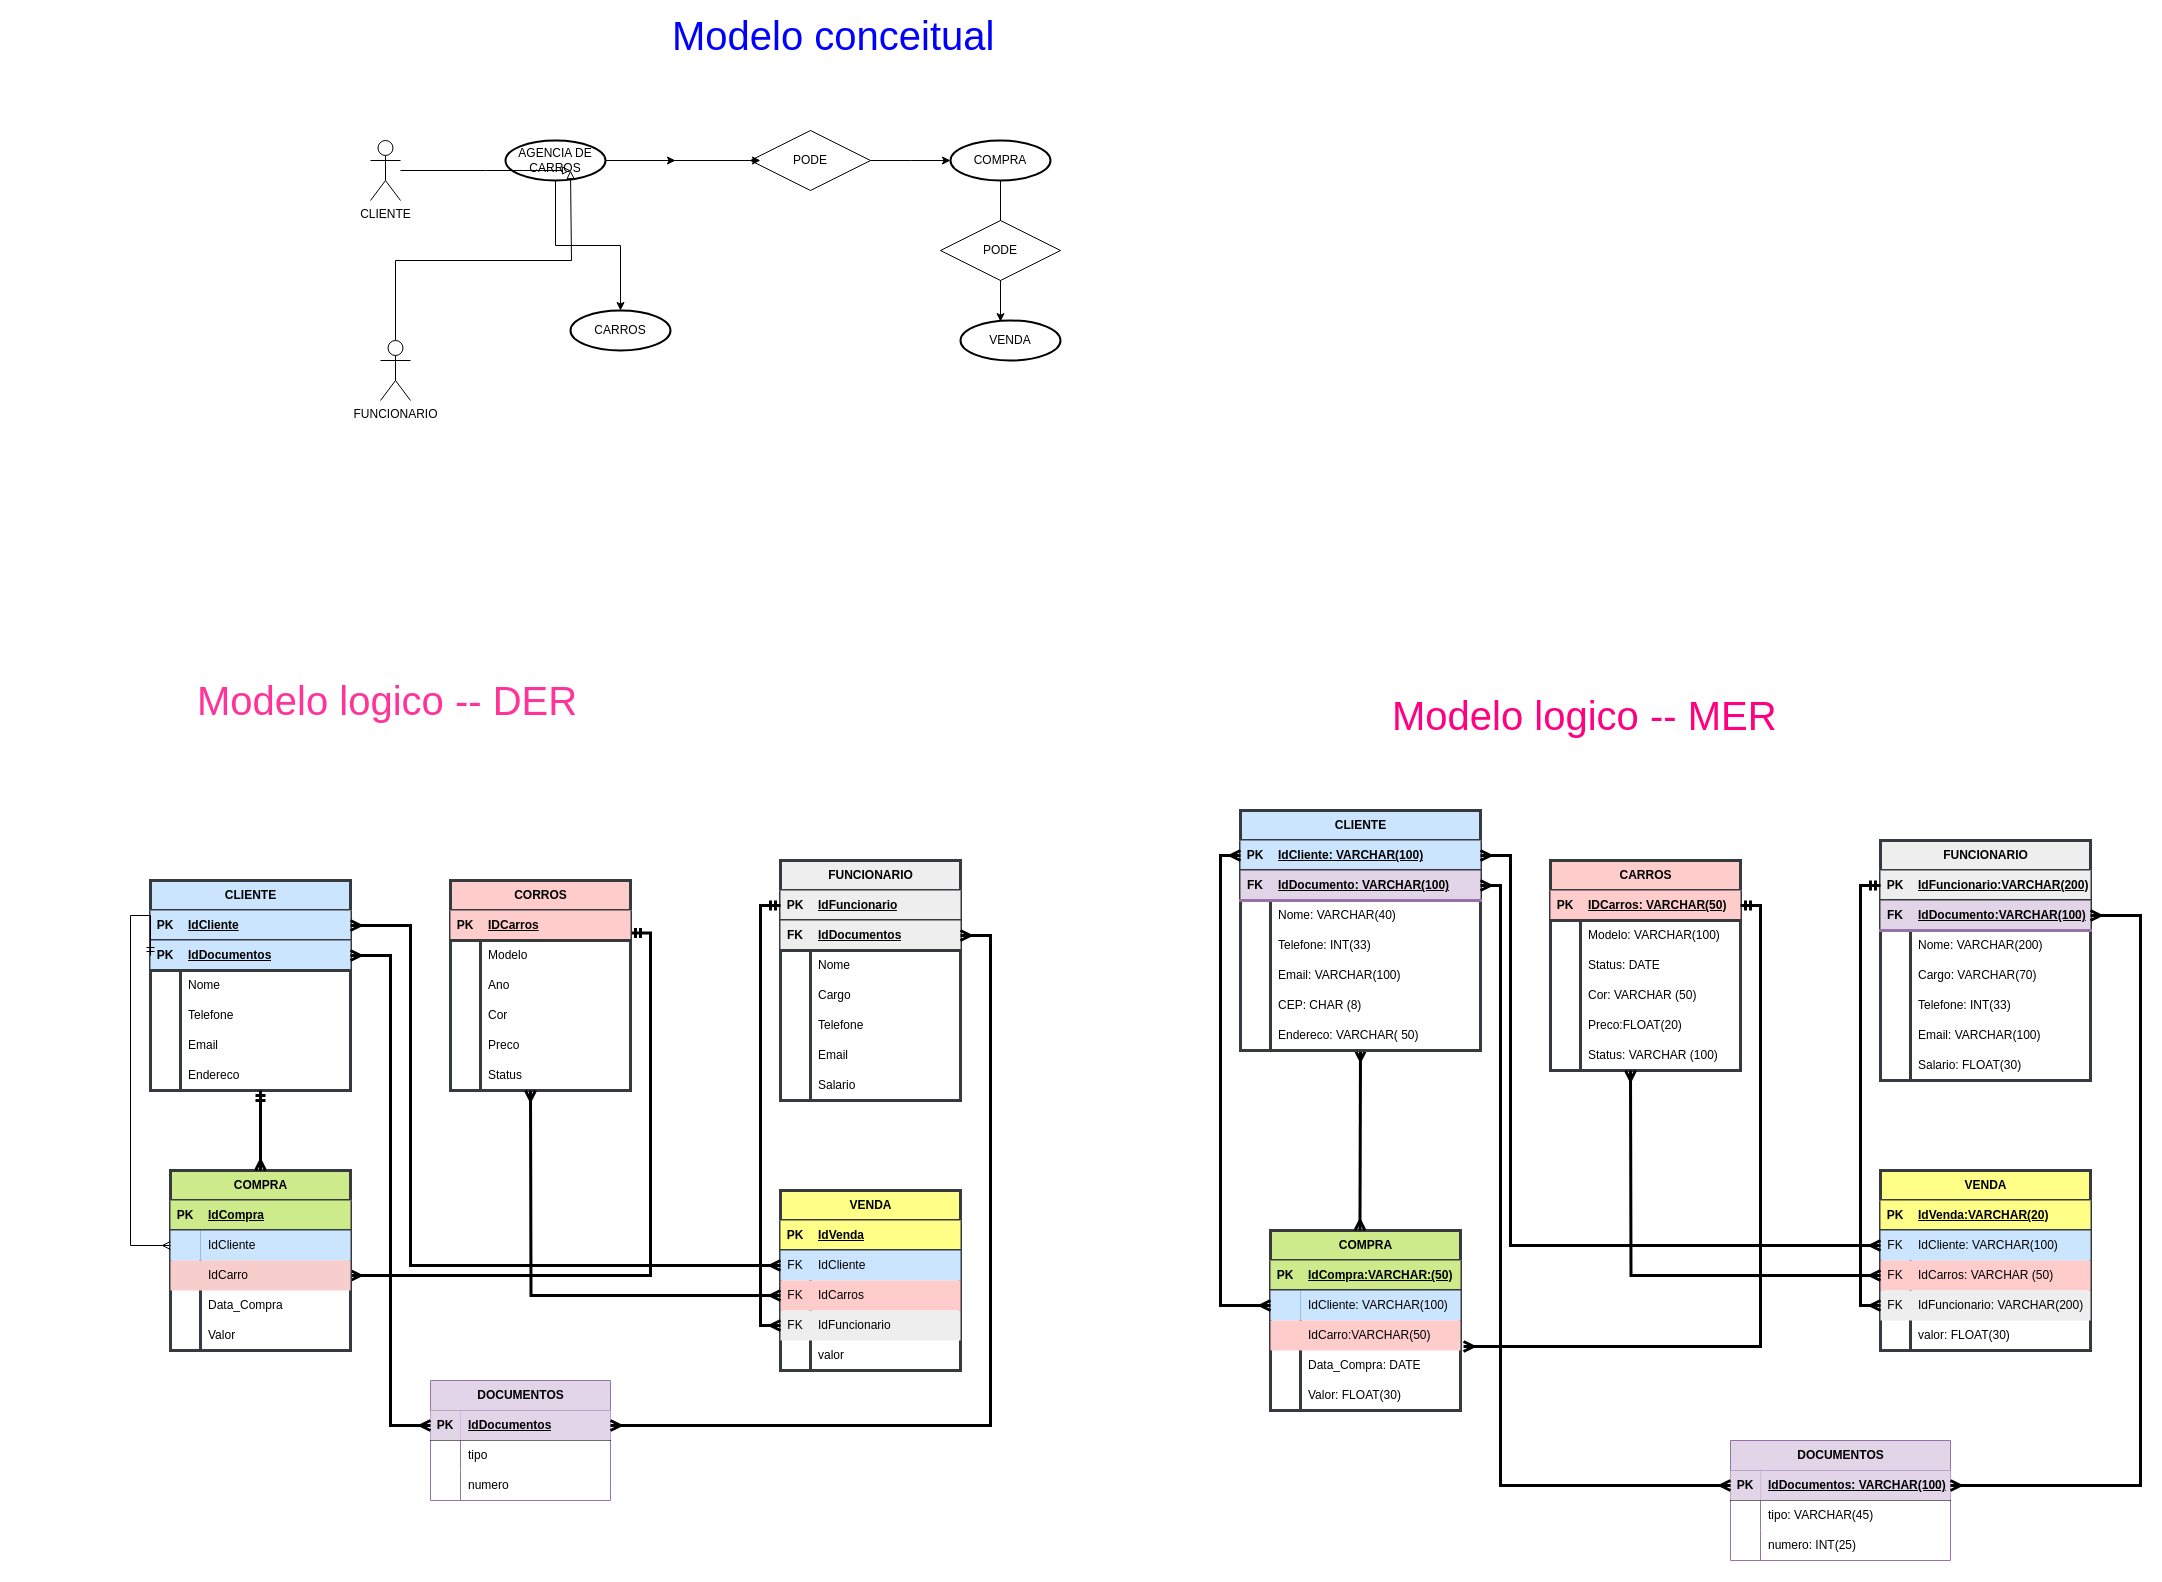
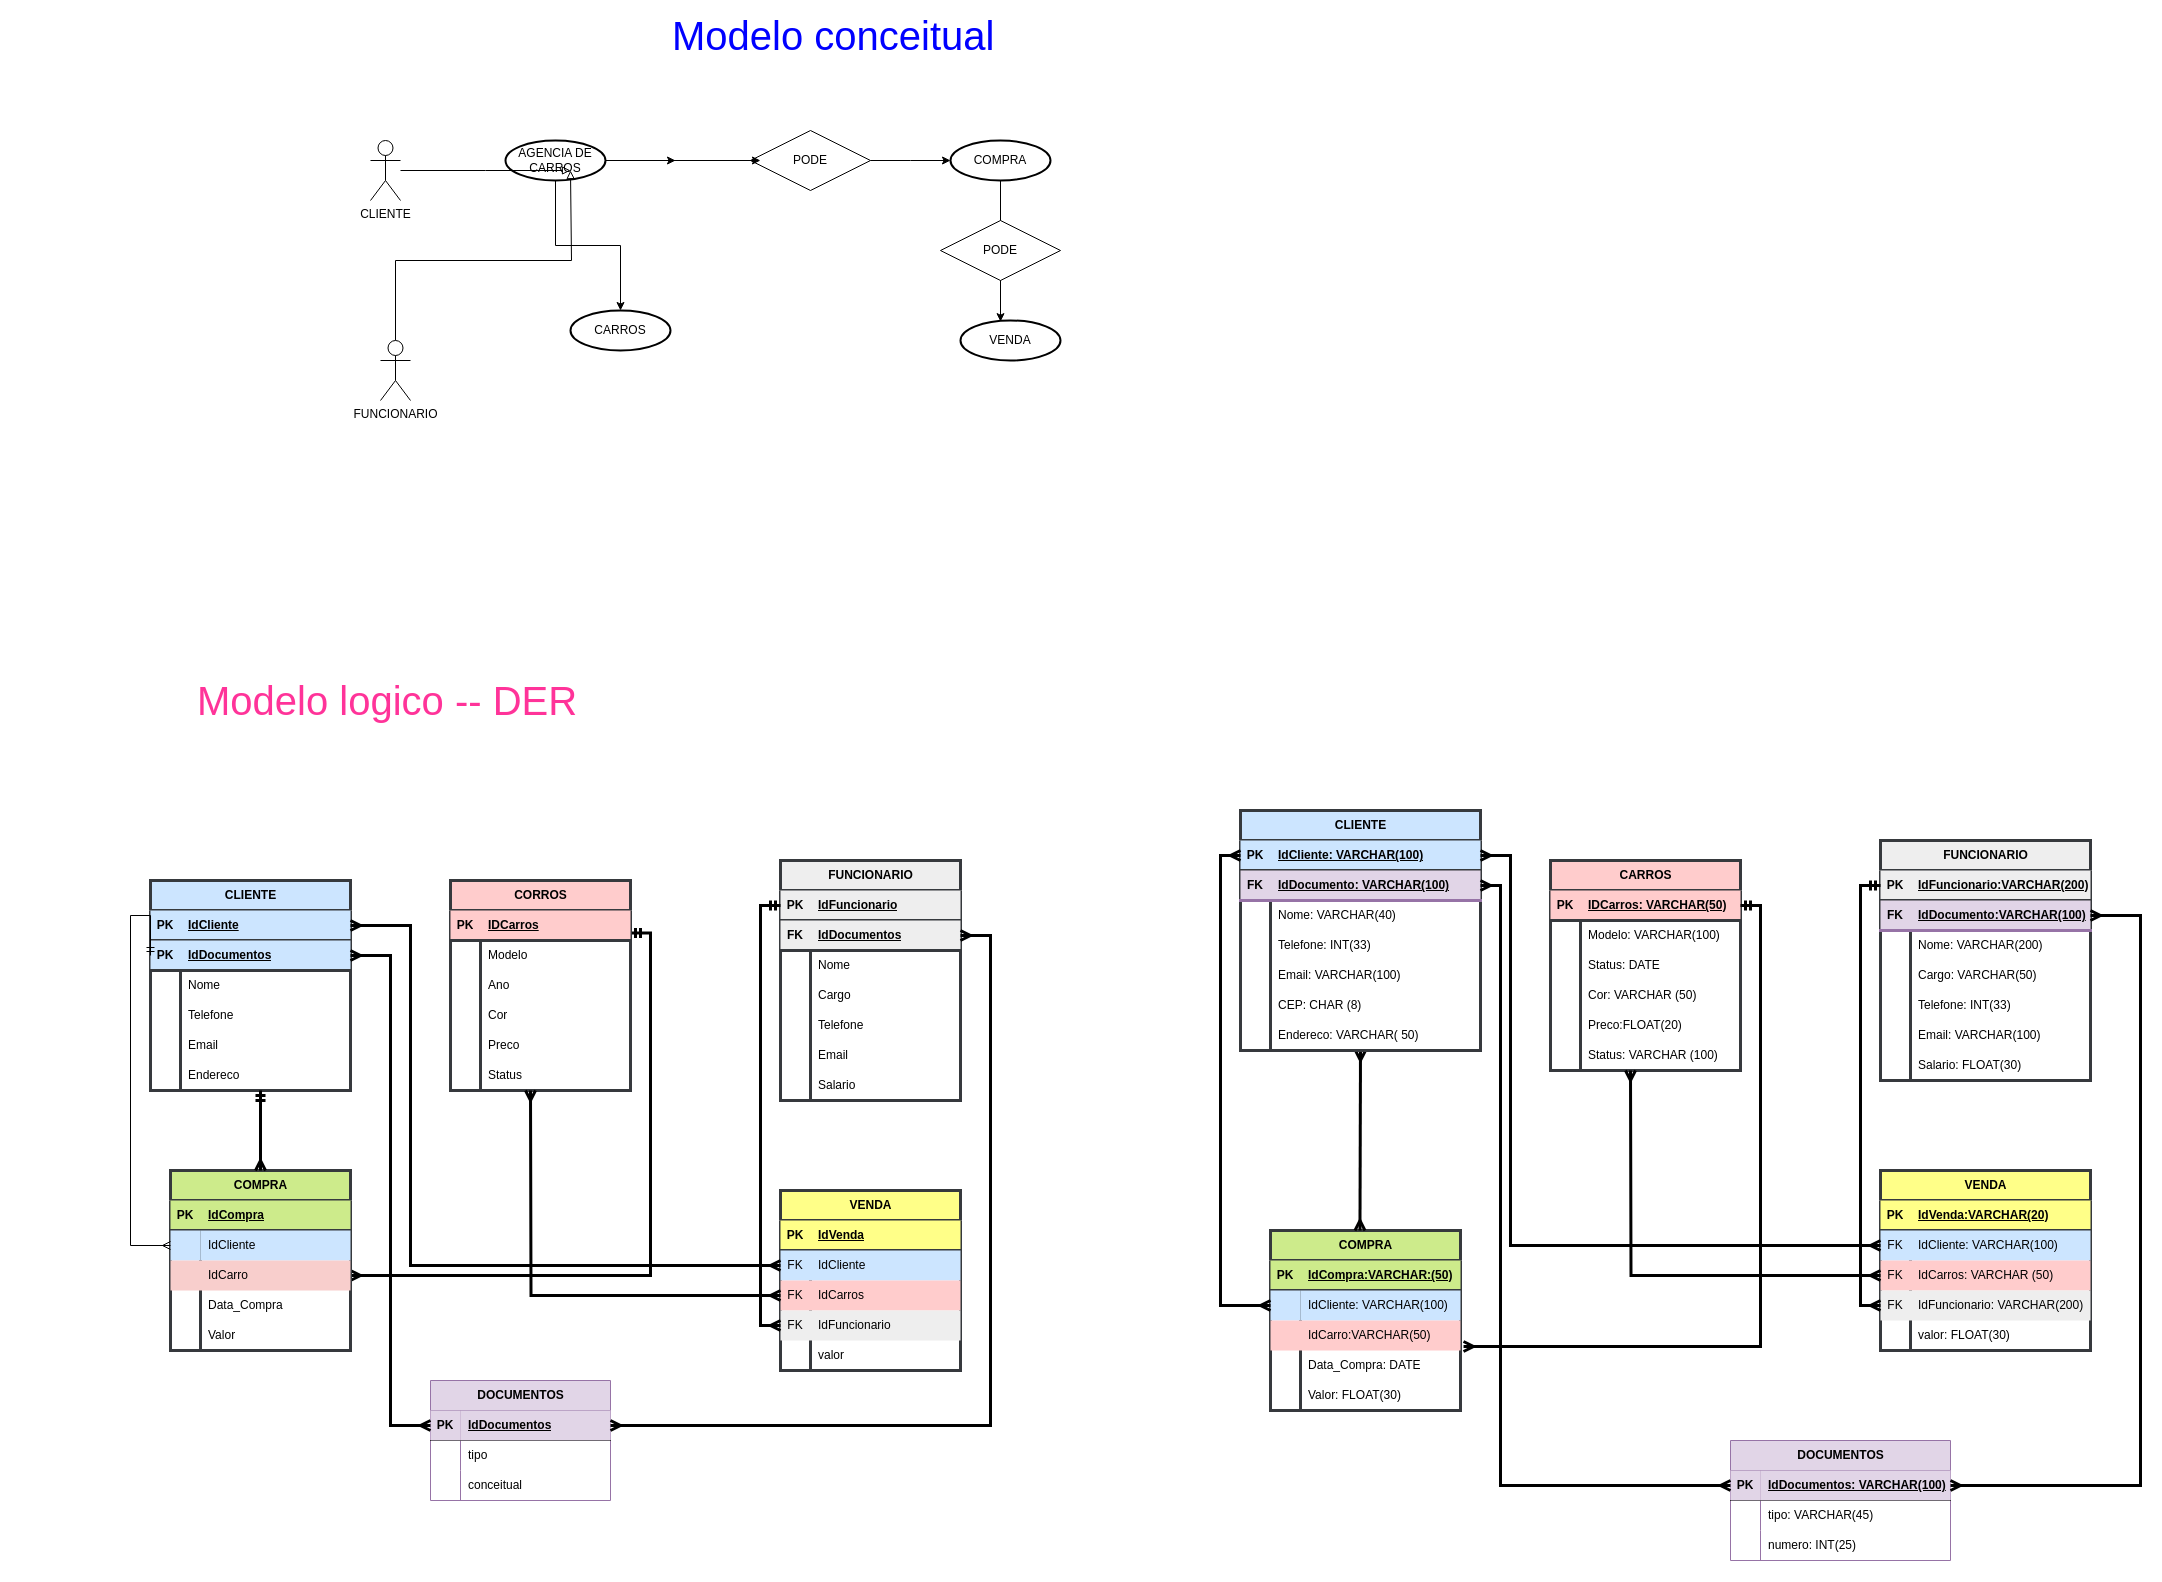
node "Modelo logico -- MER": removed
node "Cargo: VARCHAR(70)": label "Cargo: VARCHAR(70)" -> "Cargo: VARCHAR(50)"
node "numero": label "numero" -> "conceitual"
